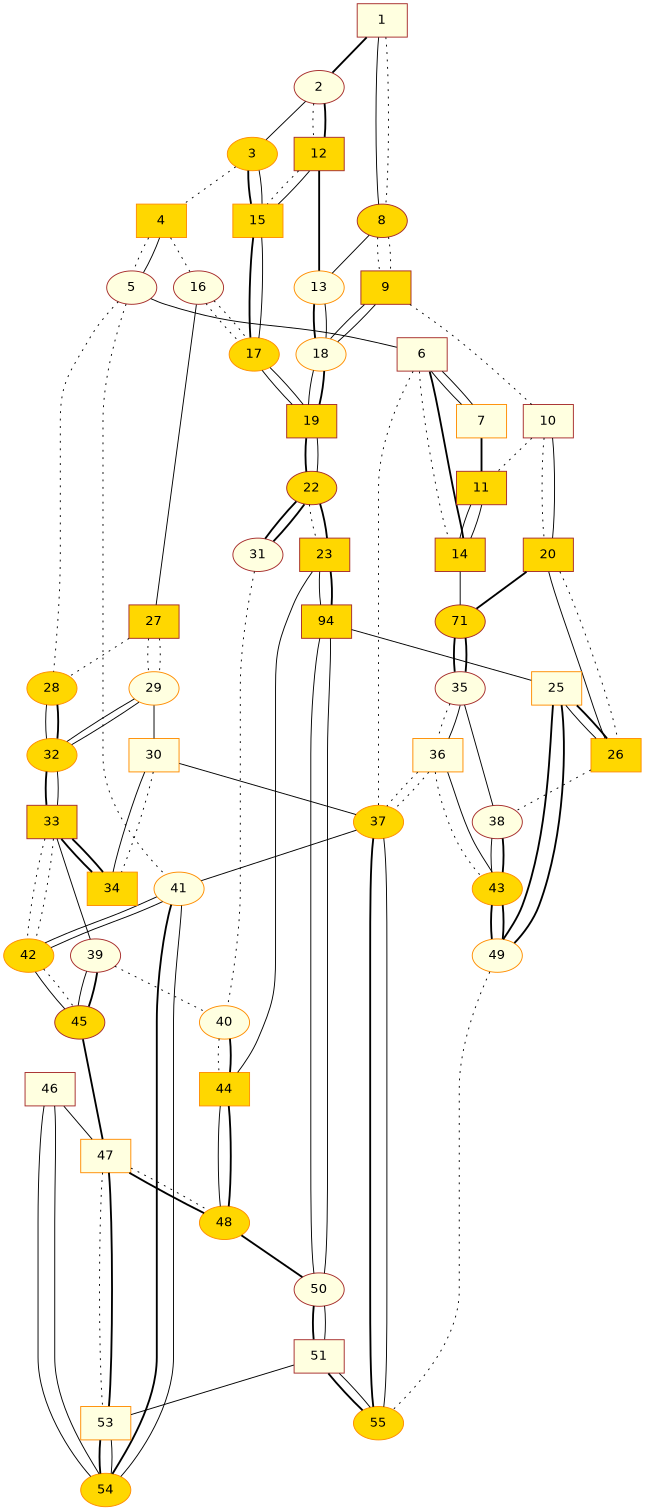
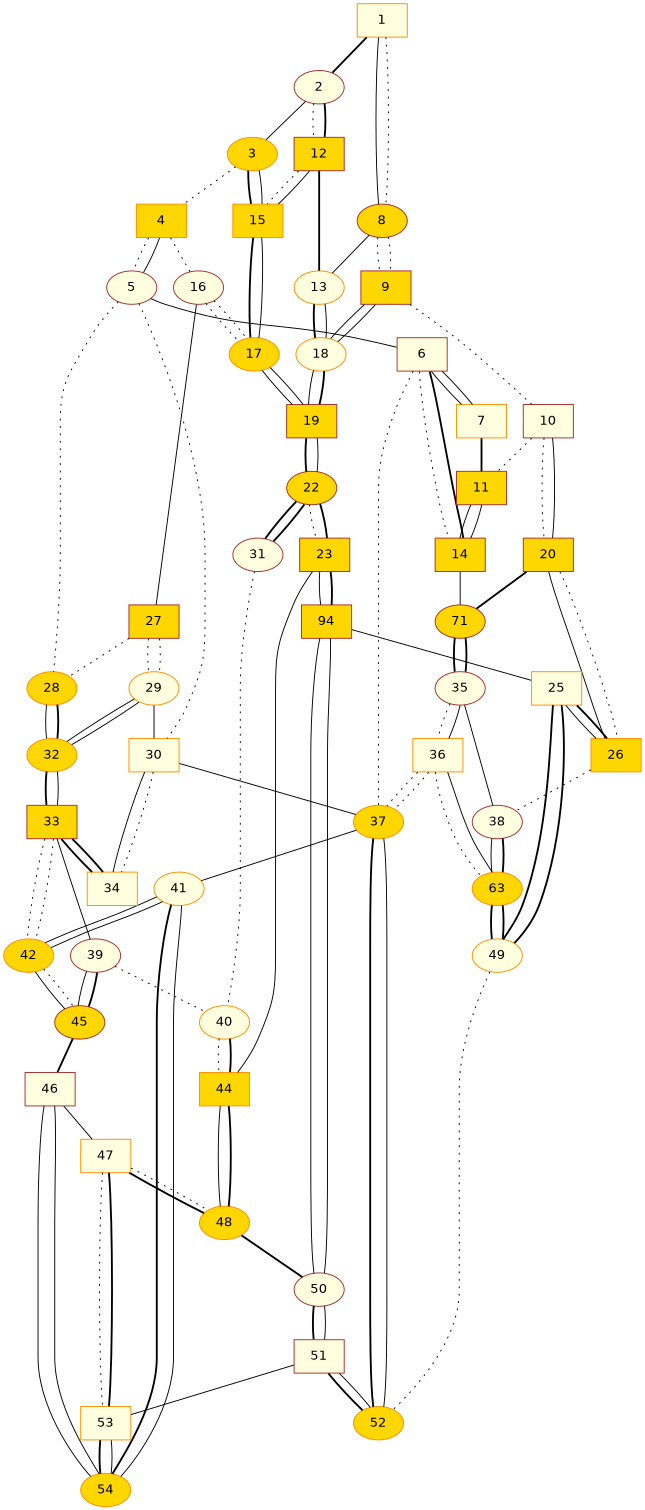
node "1": color brown -> darkorange
edge "5" -- "41": now "5" -- "30"
node "34": fillcolor gold -> lightyellow
node "43": label "43" -> "63"
edge "45" -- "47": now "45" -- "46"
node "55": label "55" -> "52"
